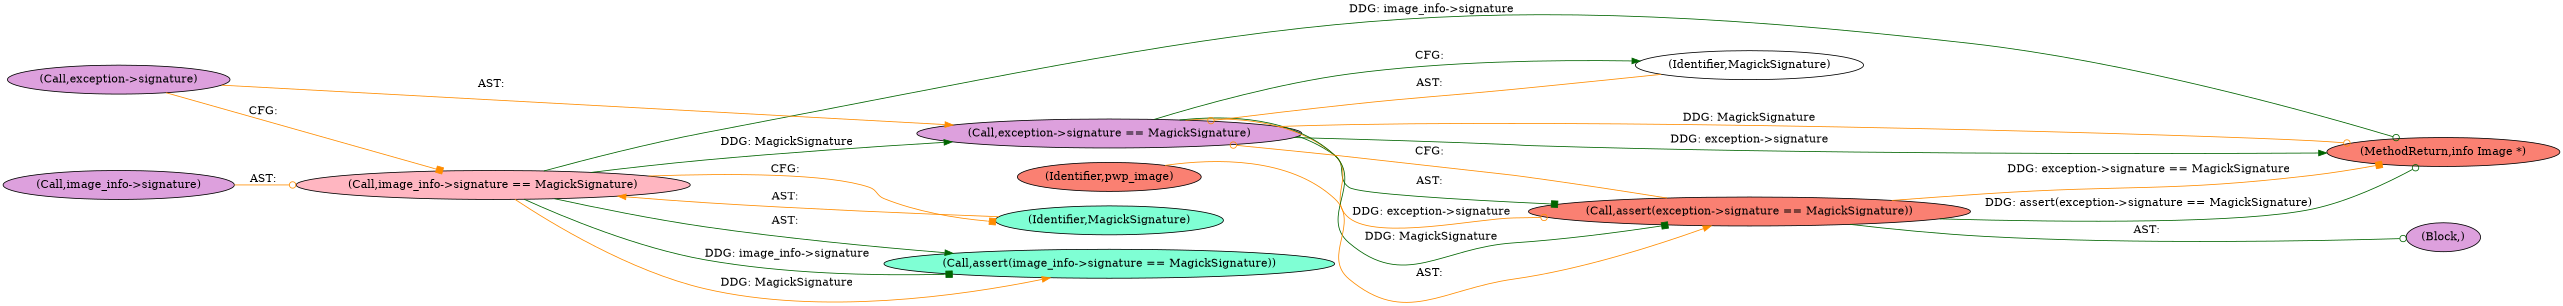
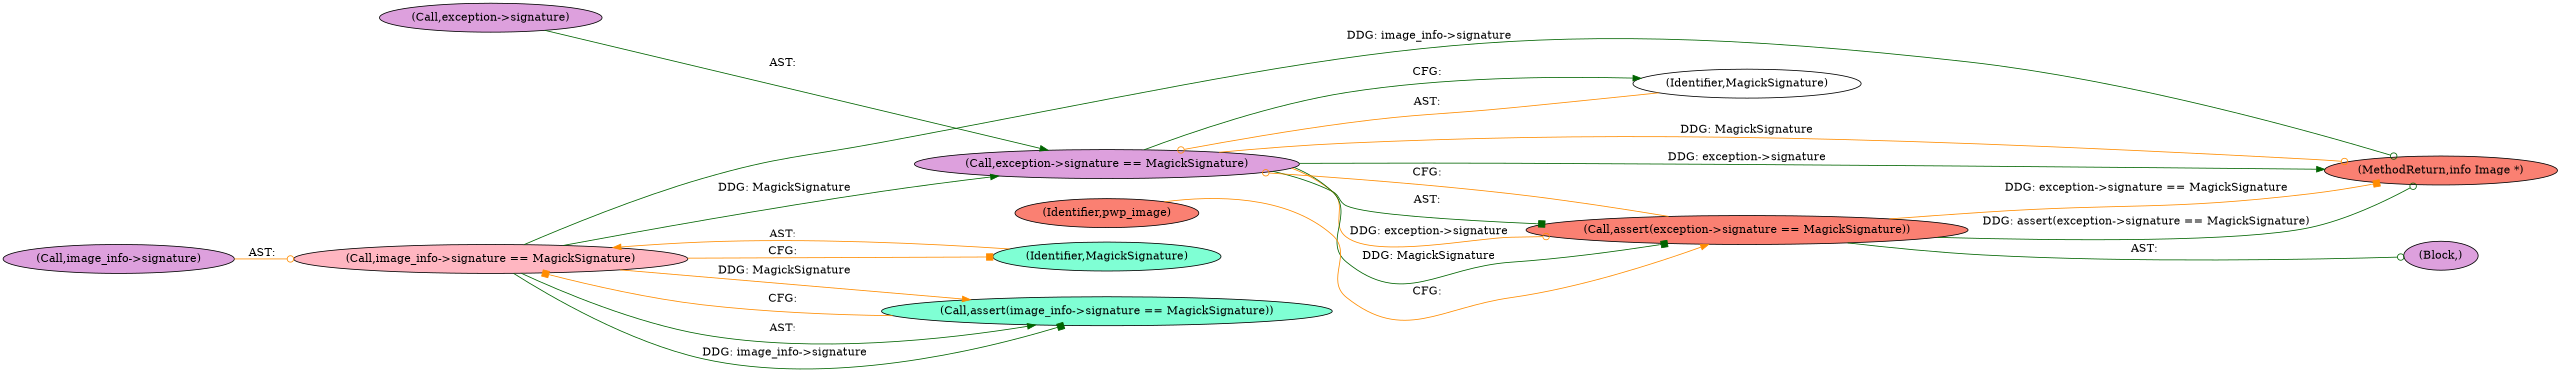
edge "(Call,exception->signature)" -> "(Call,exception->signature == MagickSignature)": color darkorange -> darkgreen
edge "(Call,exception->signature)" -> "(Call,image_info->signature == MagickSignature)": now "(Call,assert(image_info->signature == MagickSignature))" -> "(Call,image_info->signature == MagickSignature)"
edge "(Identifier,pwp_image)" -> "(Call,assert(exception->signature == MagickSignature))": label "AST: " -> "CFG: "
